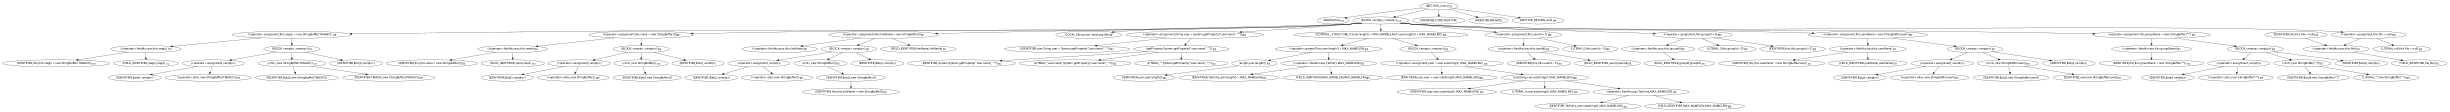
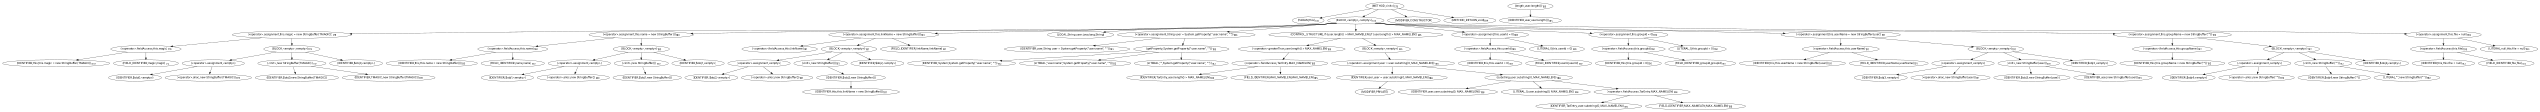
edge "(METHOD,<init>)" -> "(MODIFIER,PRIVATE)": now "(IDENTIFIER,user,user = user.substring(0, MAX_NAMELEN))" -> "(MODIFIER,PRIVATE)"
edge "(<operator>.assignment,this.groupId = 0)" -> "(IDENTIFIER,this,this.groupId = 0)": now "(<operator>.fieldAccess,this.groupId)" -> "(IDENTIFIER,this,this.groupId = 0)"
edge "(IDENTIFIER,this,this.file = null)" -> "(<operator>.fieldAccess,this.file)": reversed
edge "(<operator>.greaterThan,user.length() > MAX_NAMELEN)" -> "(length,user.length())": removed
